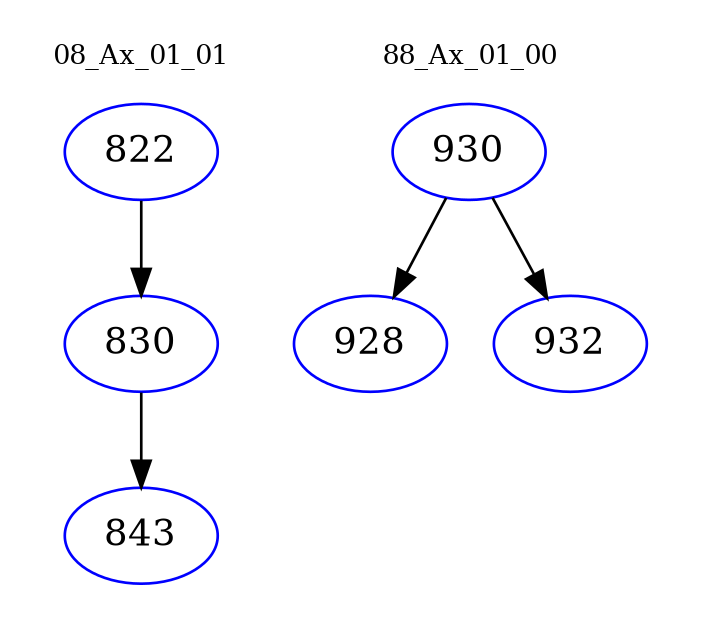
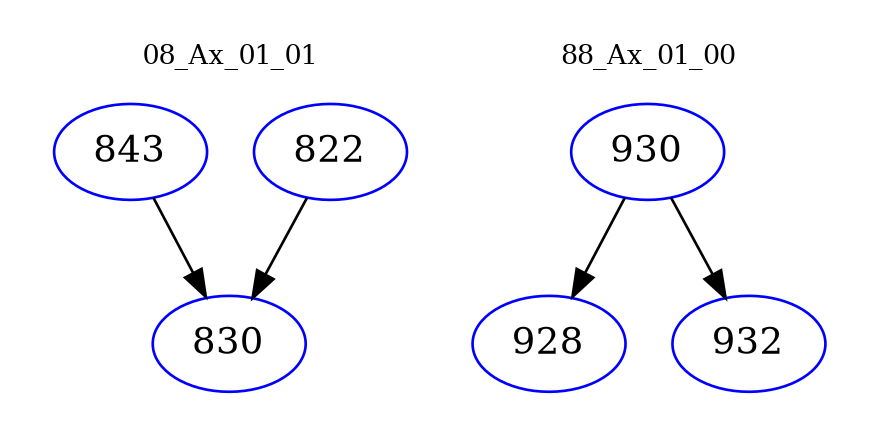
edge "830" -> "843": reversed
